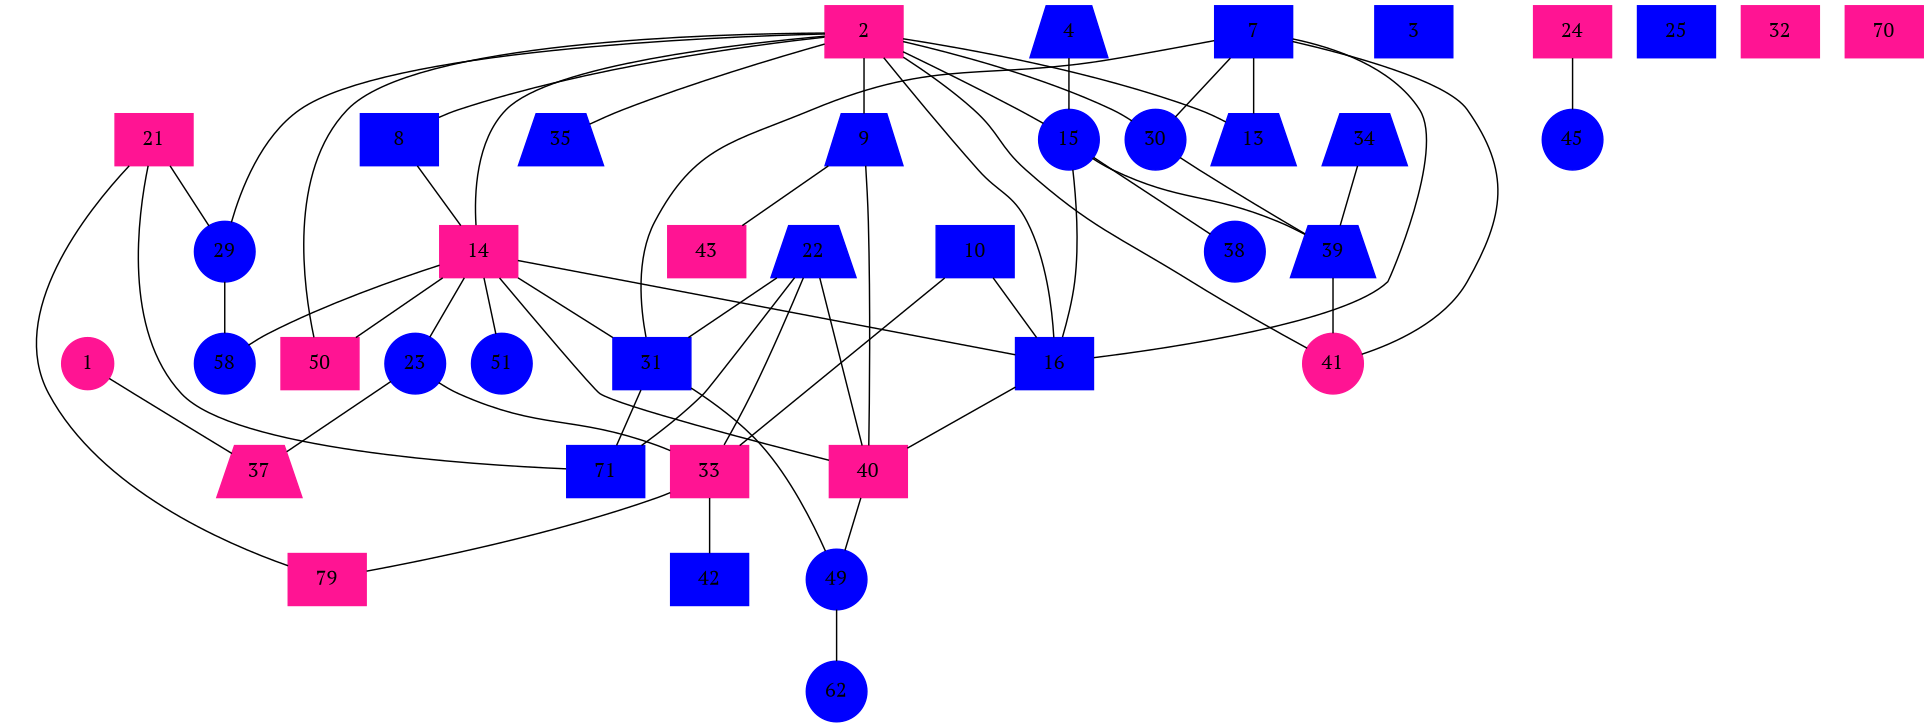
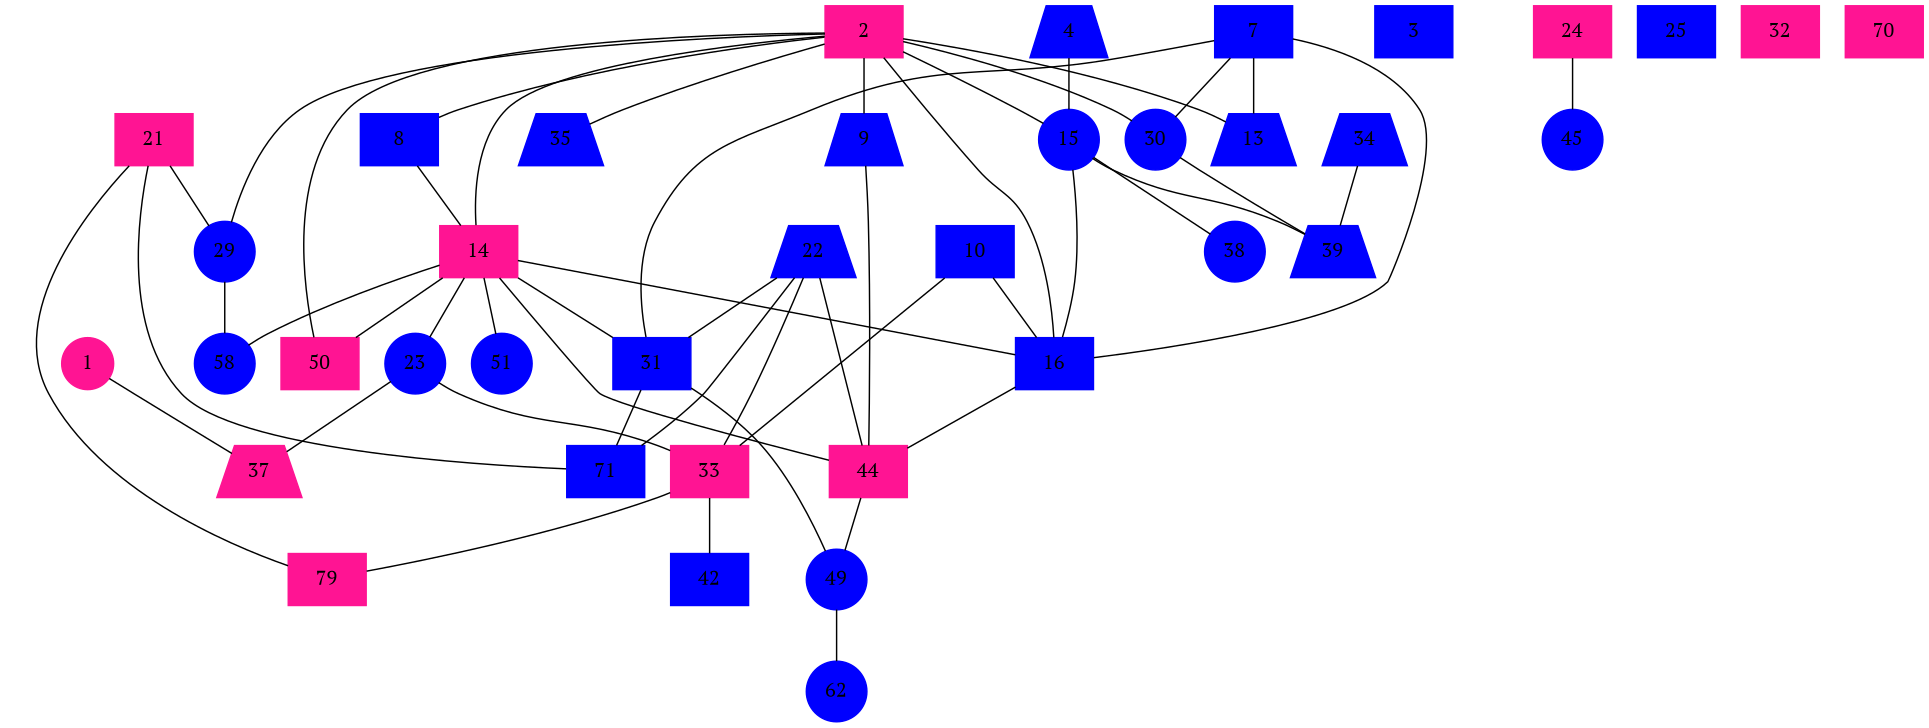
node "43": removed
node "41": removed
node "40": label "40" -> "44"
